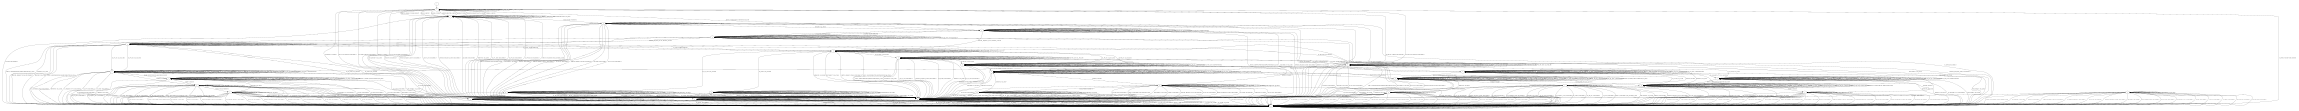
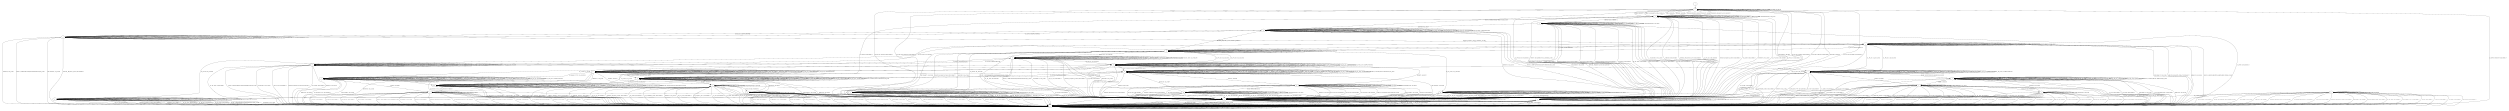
edge "c" -> "p": now "c" -> "h"
